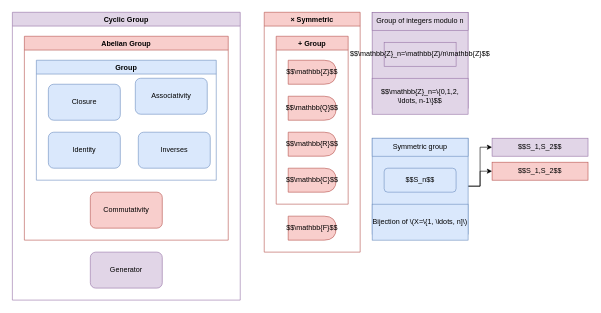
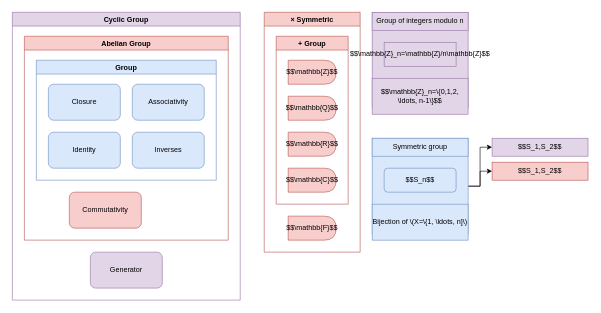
node "Associativity": moved (171, 96) -> (168, 102)
node "Inverses": moved (174, 150) -> (168, 150)
node "Commutativity": moved (126, 210) -> (105, 210)
